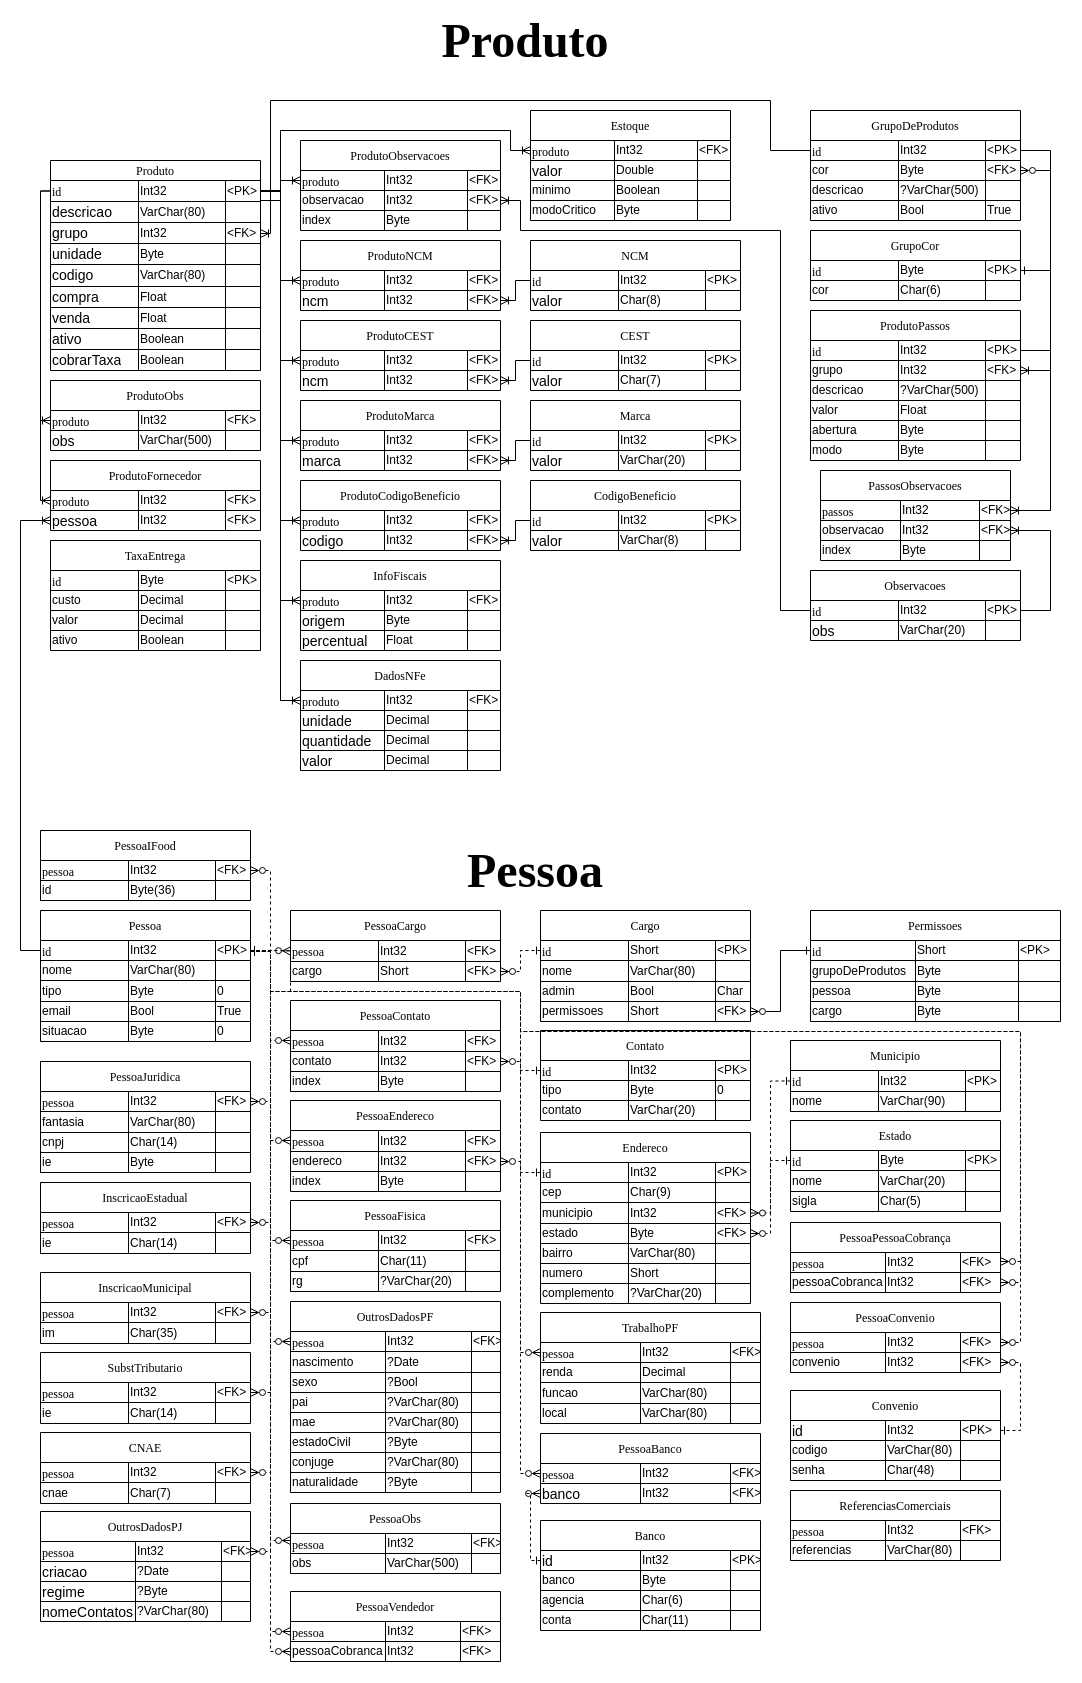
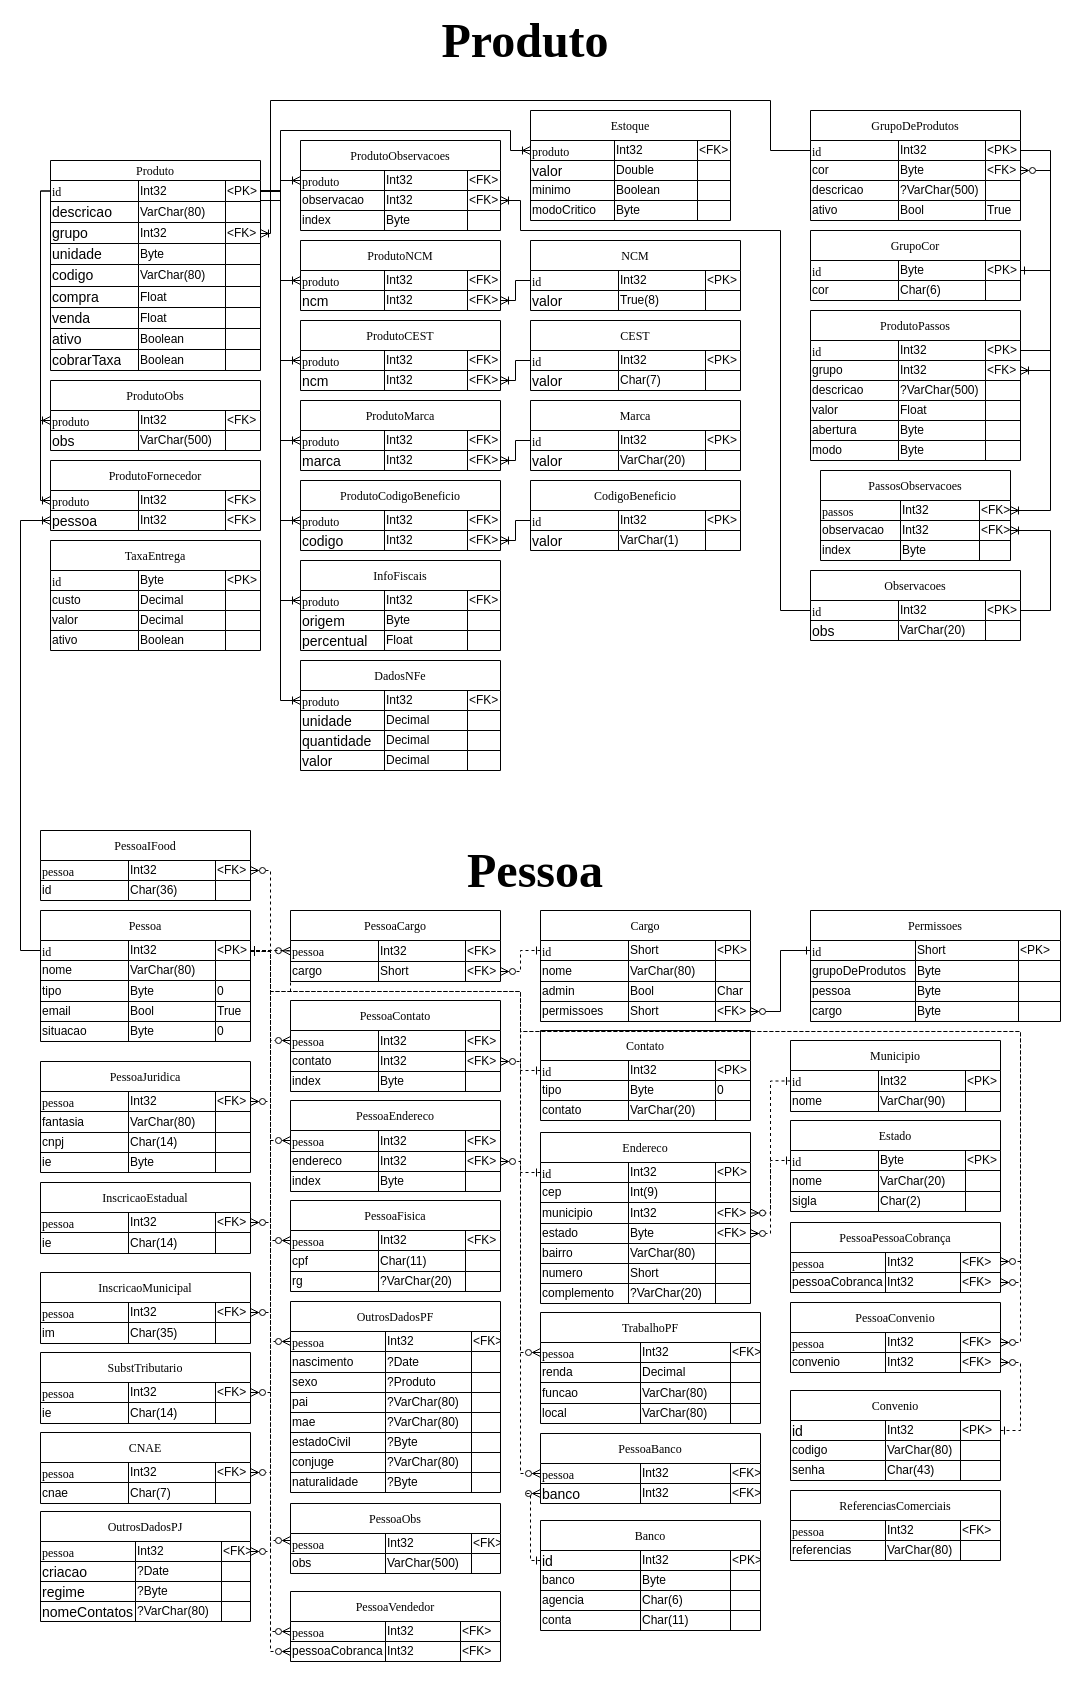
node "Char(8)": label "Char(8)" -> "True(8)"
node "VarChar(8)": label "VarChar(8)" -> "VarChar(1)"
node "Byte(36)": label "Byte(36)" -> "Char(36)"
node "Char(9)": label "Char(9)" -> "Int(9)"
node "Char(5)": label "Char(5)" -> "Char(2)"
node "?Bool": label "?Bool" -> "?Produto"
node "Char(48)": label "Char(48)" -> "Char(43)"
